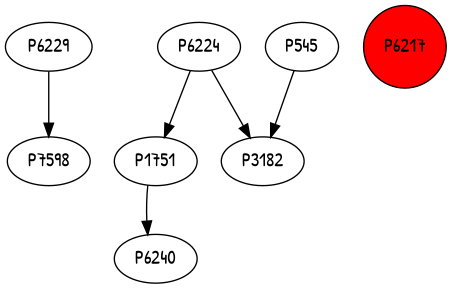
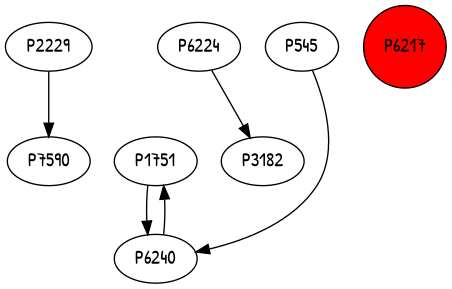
node "P6229": label "P6229" -> "P2229"
edge "P545" -> "P3182": now "P545" -> "P6240"
edge "P6224" -> "P1751": now "P6240" -> "P1751"
node "P7598": label "P7598" -> "P7590"
